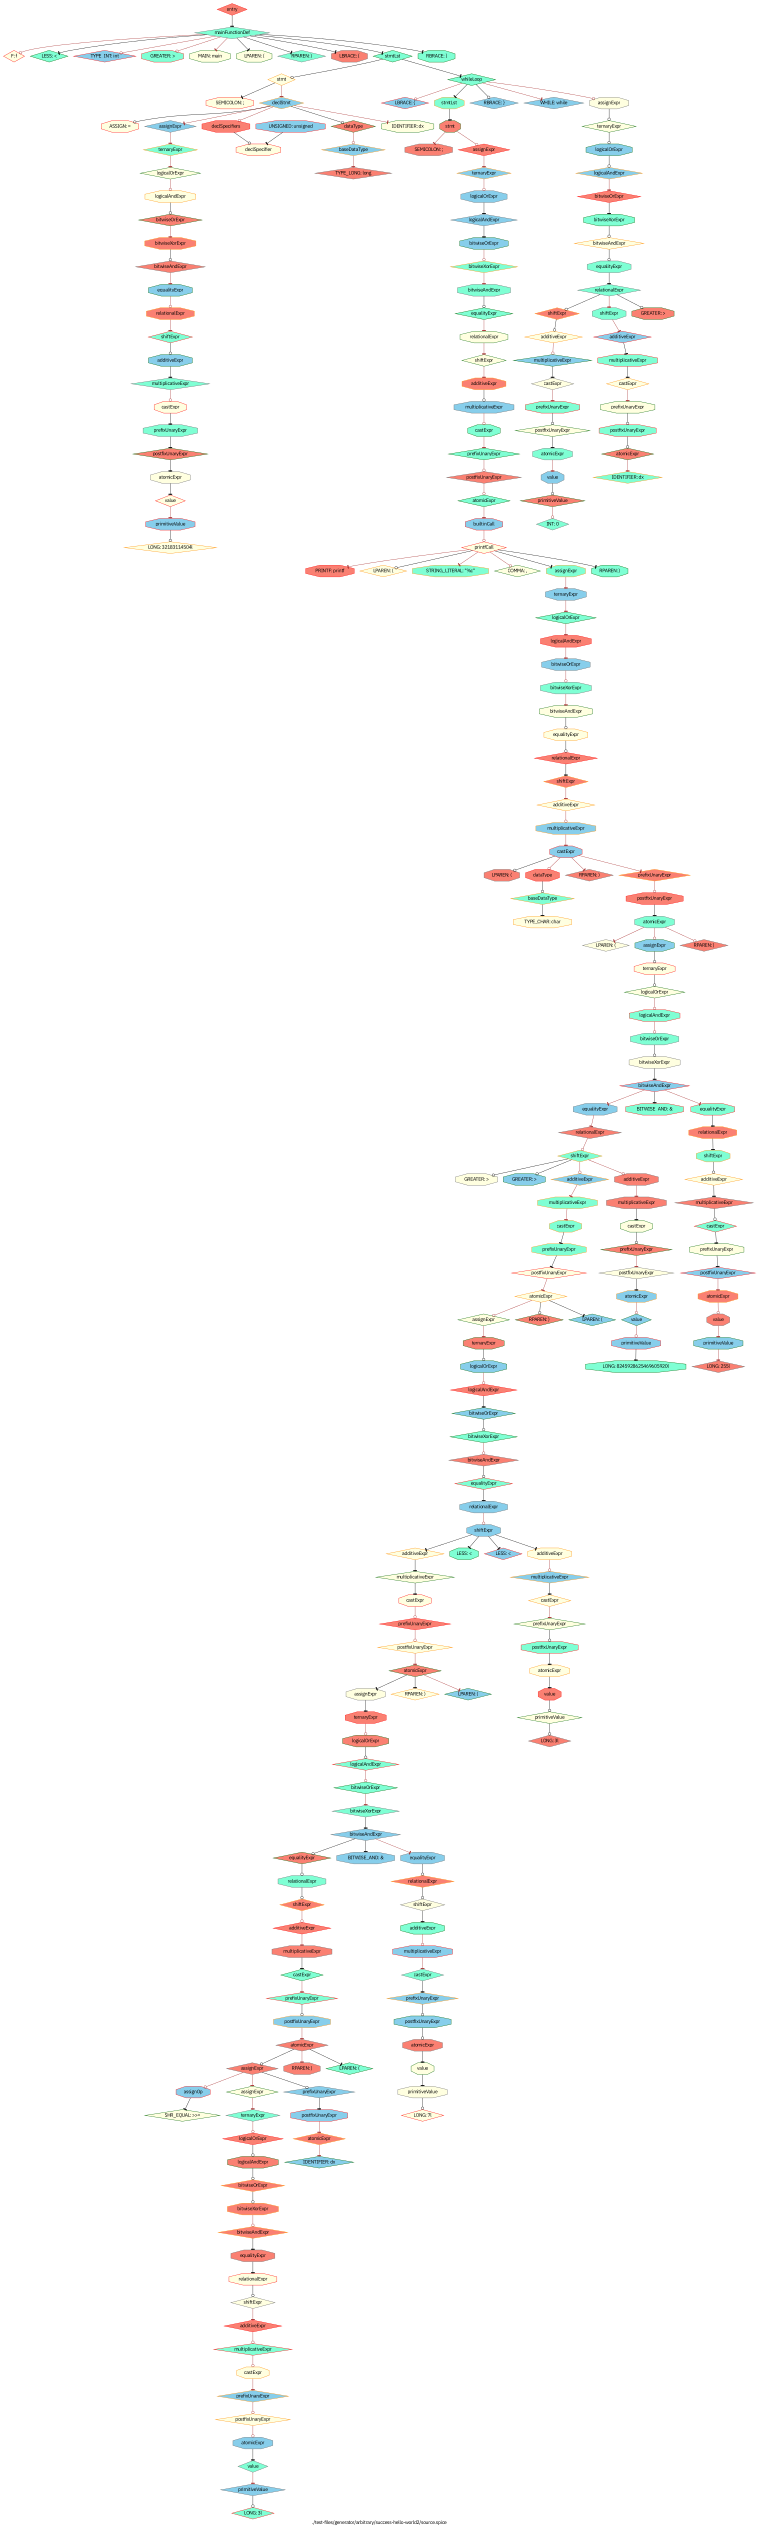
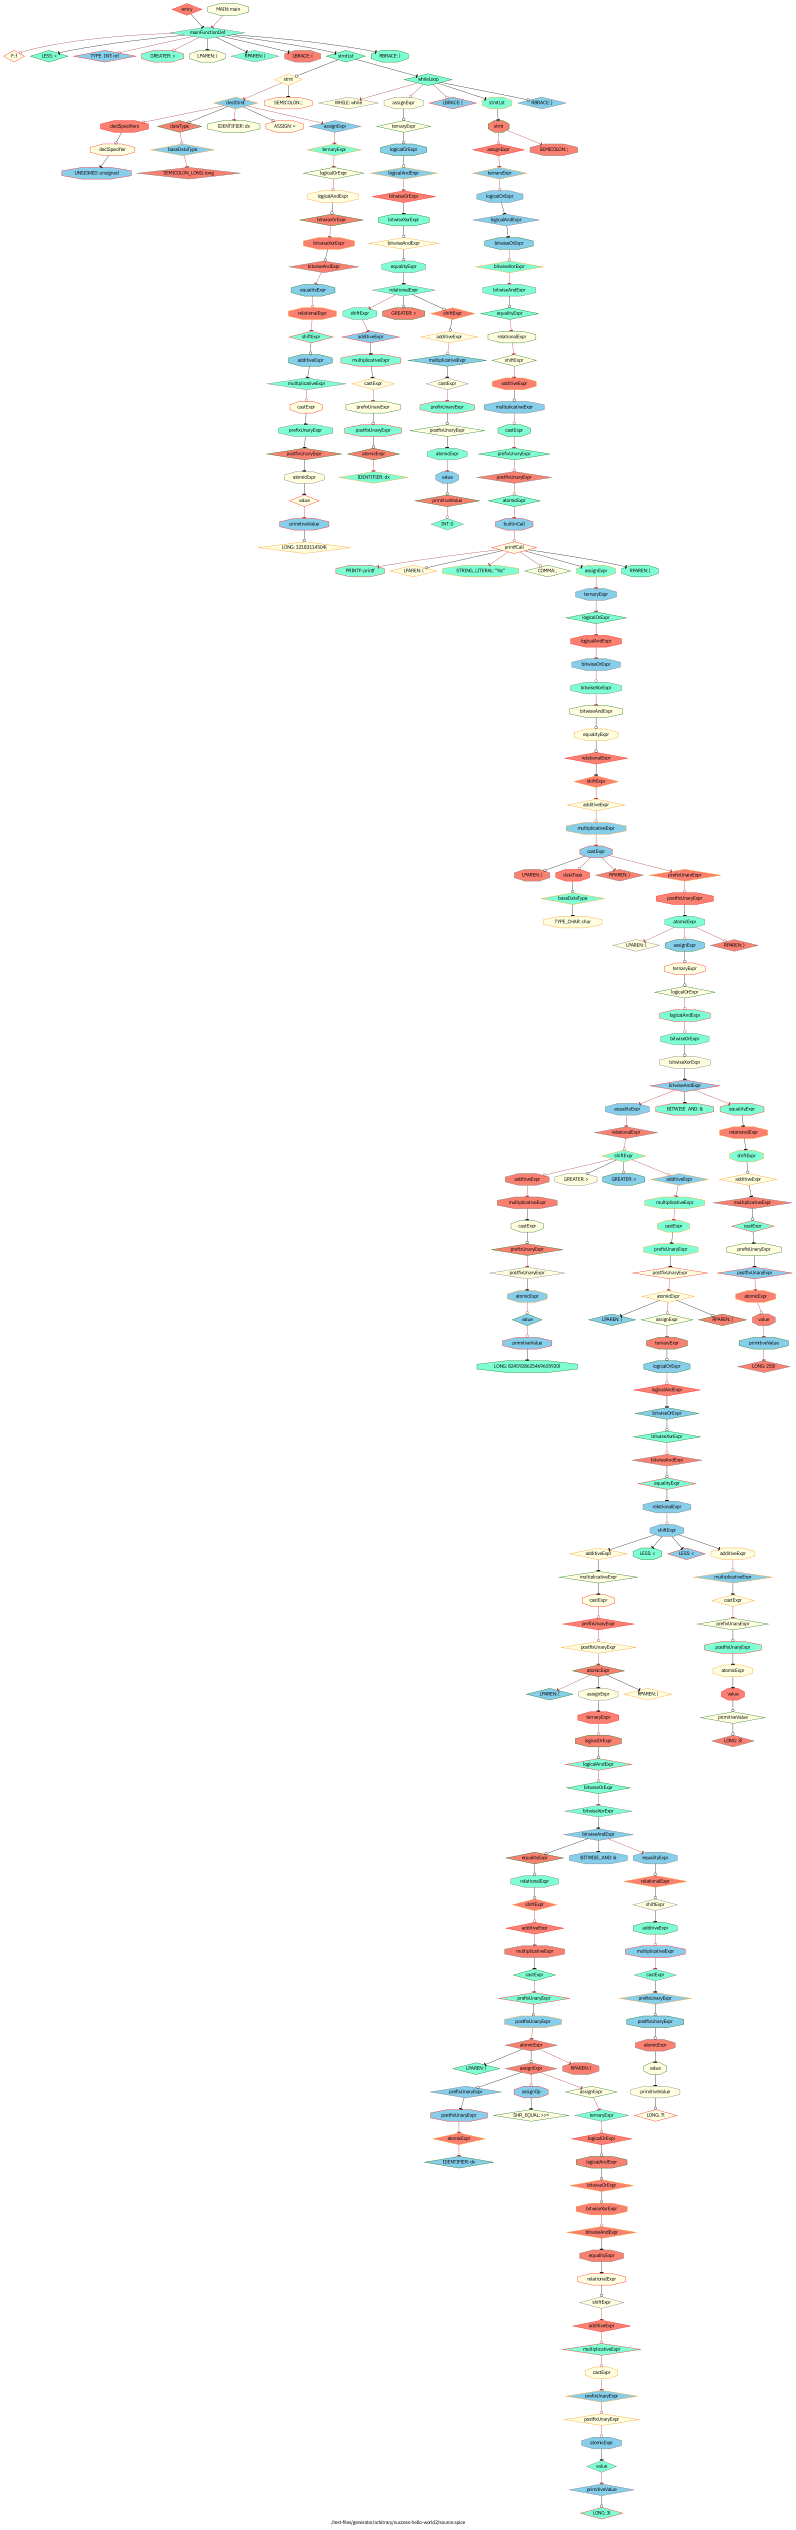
edge "mainFunctionDef" -> "MAIN: main": reversed
node "WHILE: while": fillcolor skyblue -> lightyellow
edge "UNSIGNED: unsigned" -> "declSpecifier": reversed
node "TYPE_LONG: long": label "TYPE_LONG: long" -> "SEMICOLON_LONG: long"
node "PRINTF: printf": fillcolor salmon -> aquamarine
